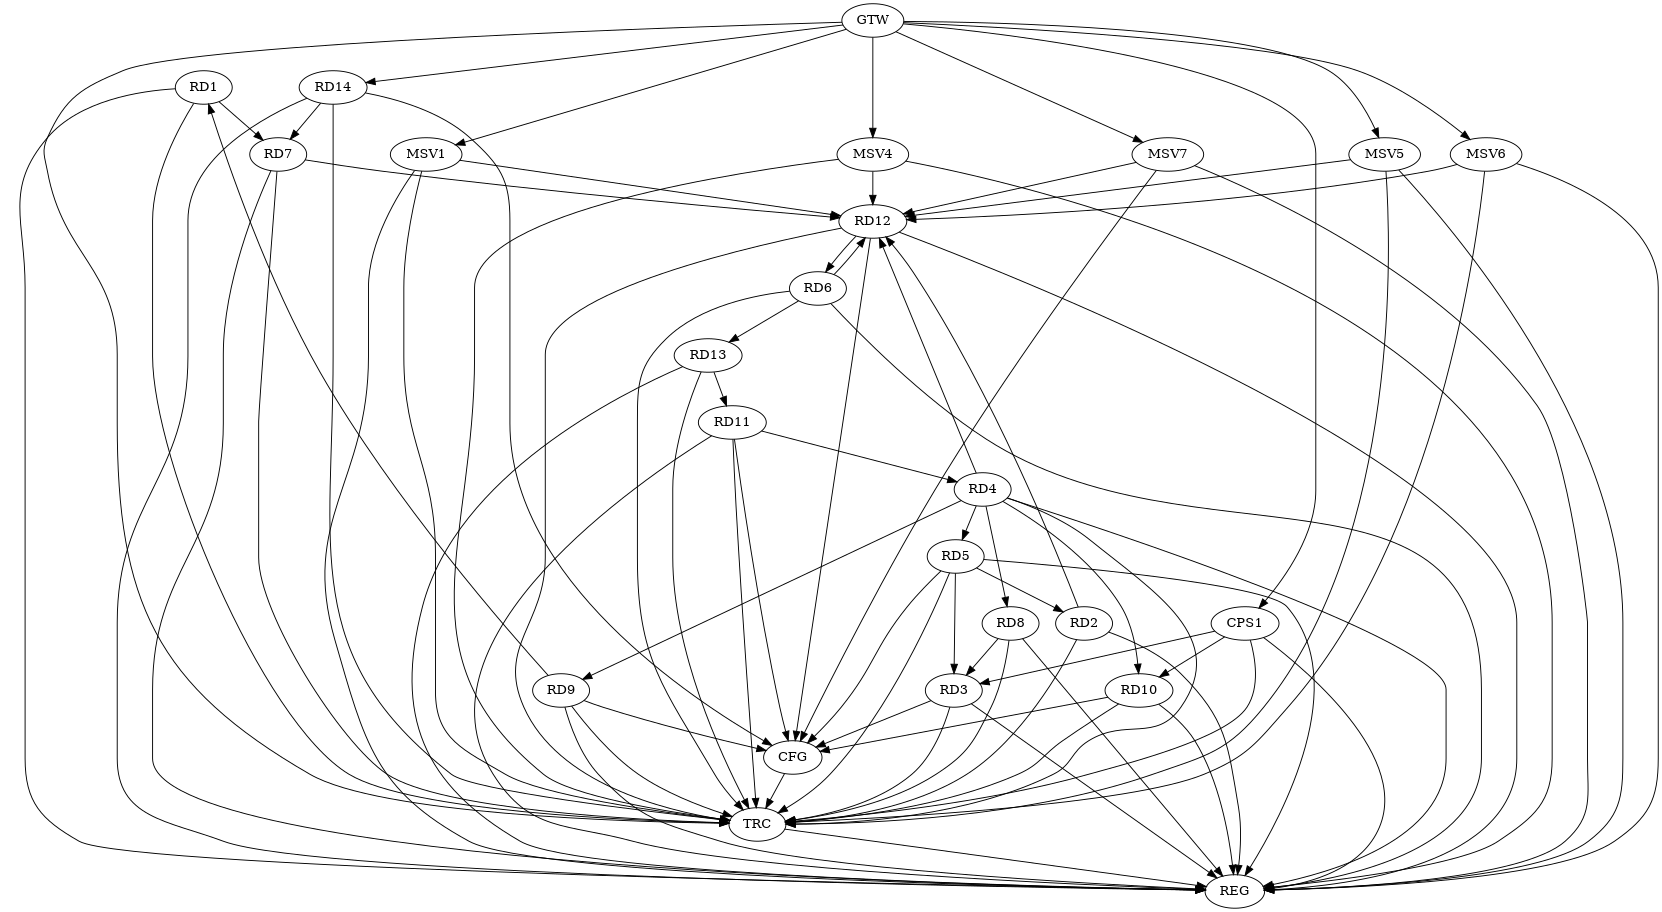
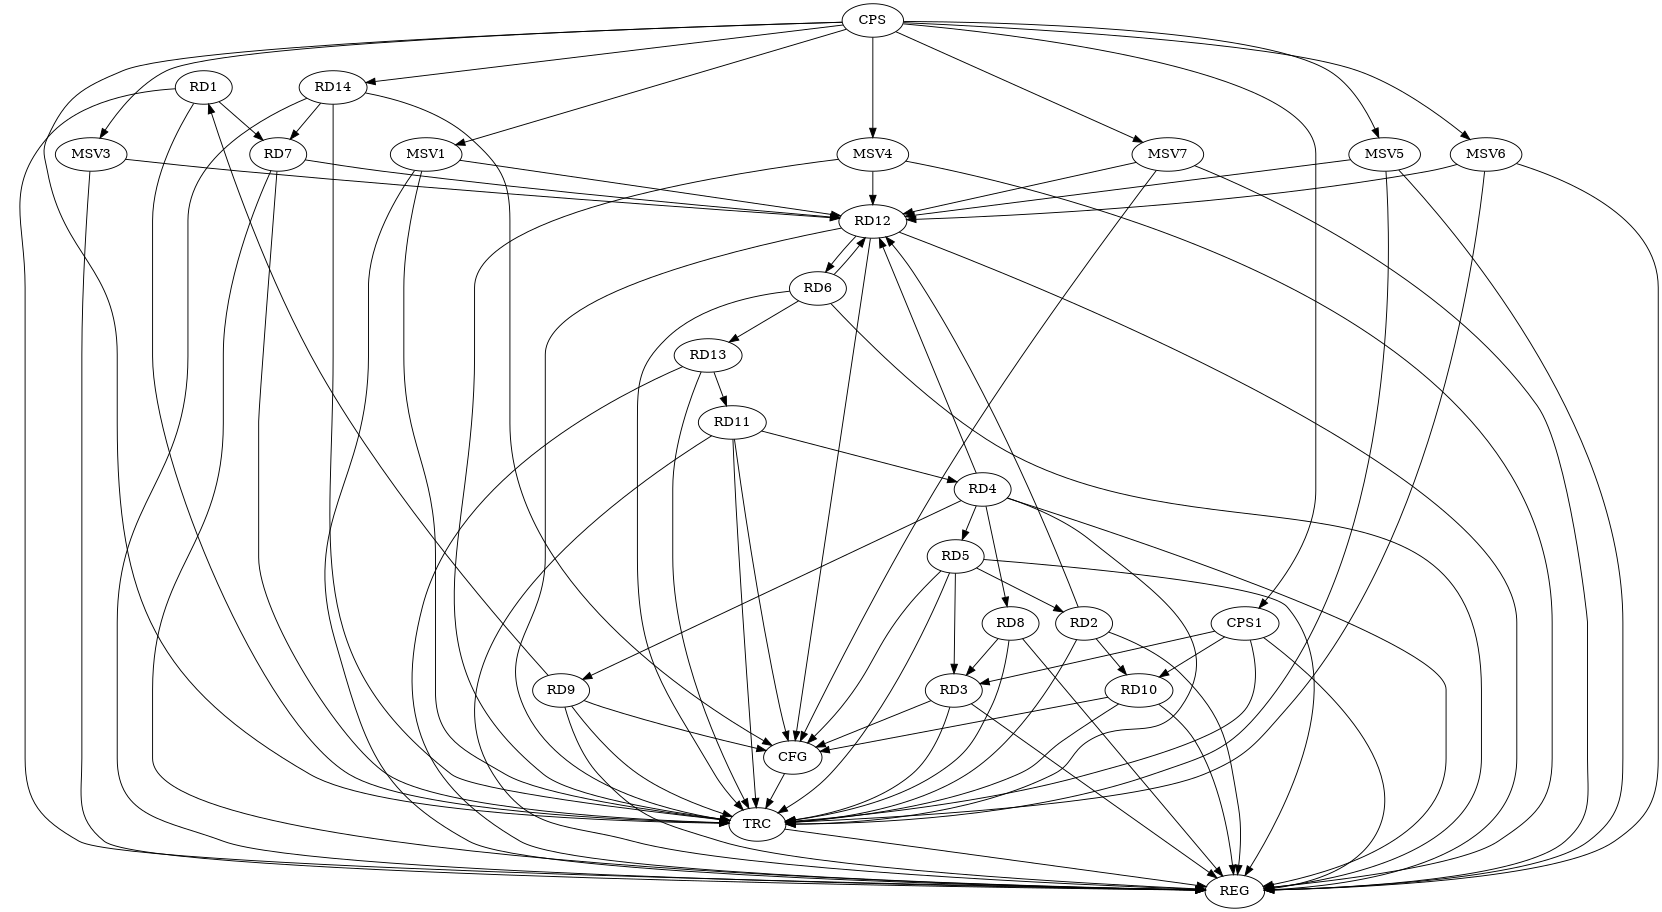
node "GTW": label "GTW" -> "CPS"
node "MSV3": added
edge "RD4" -> "RD10": now "RD2" -> "RD10"
